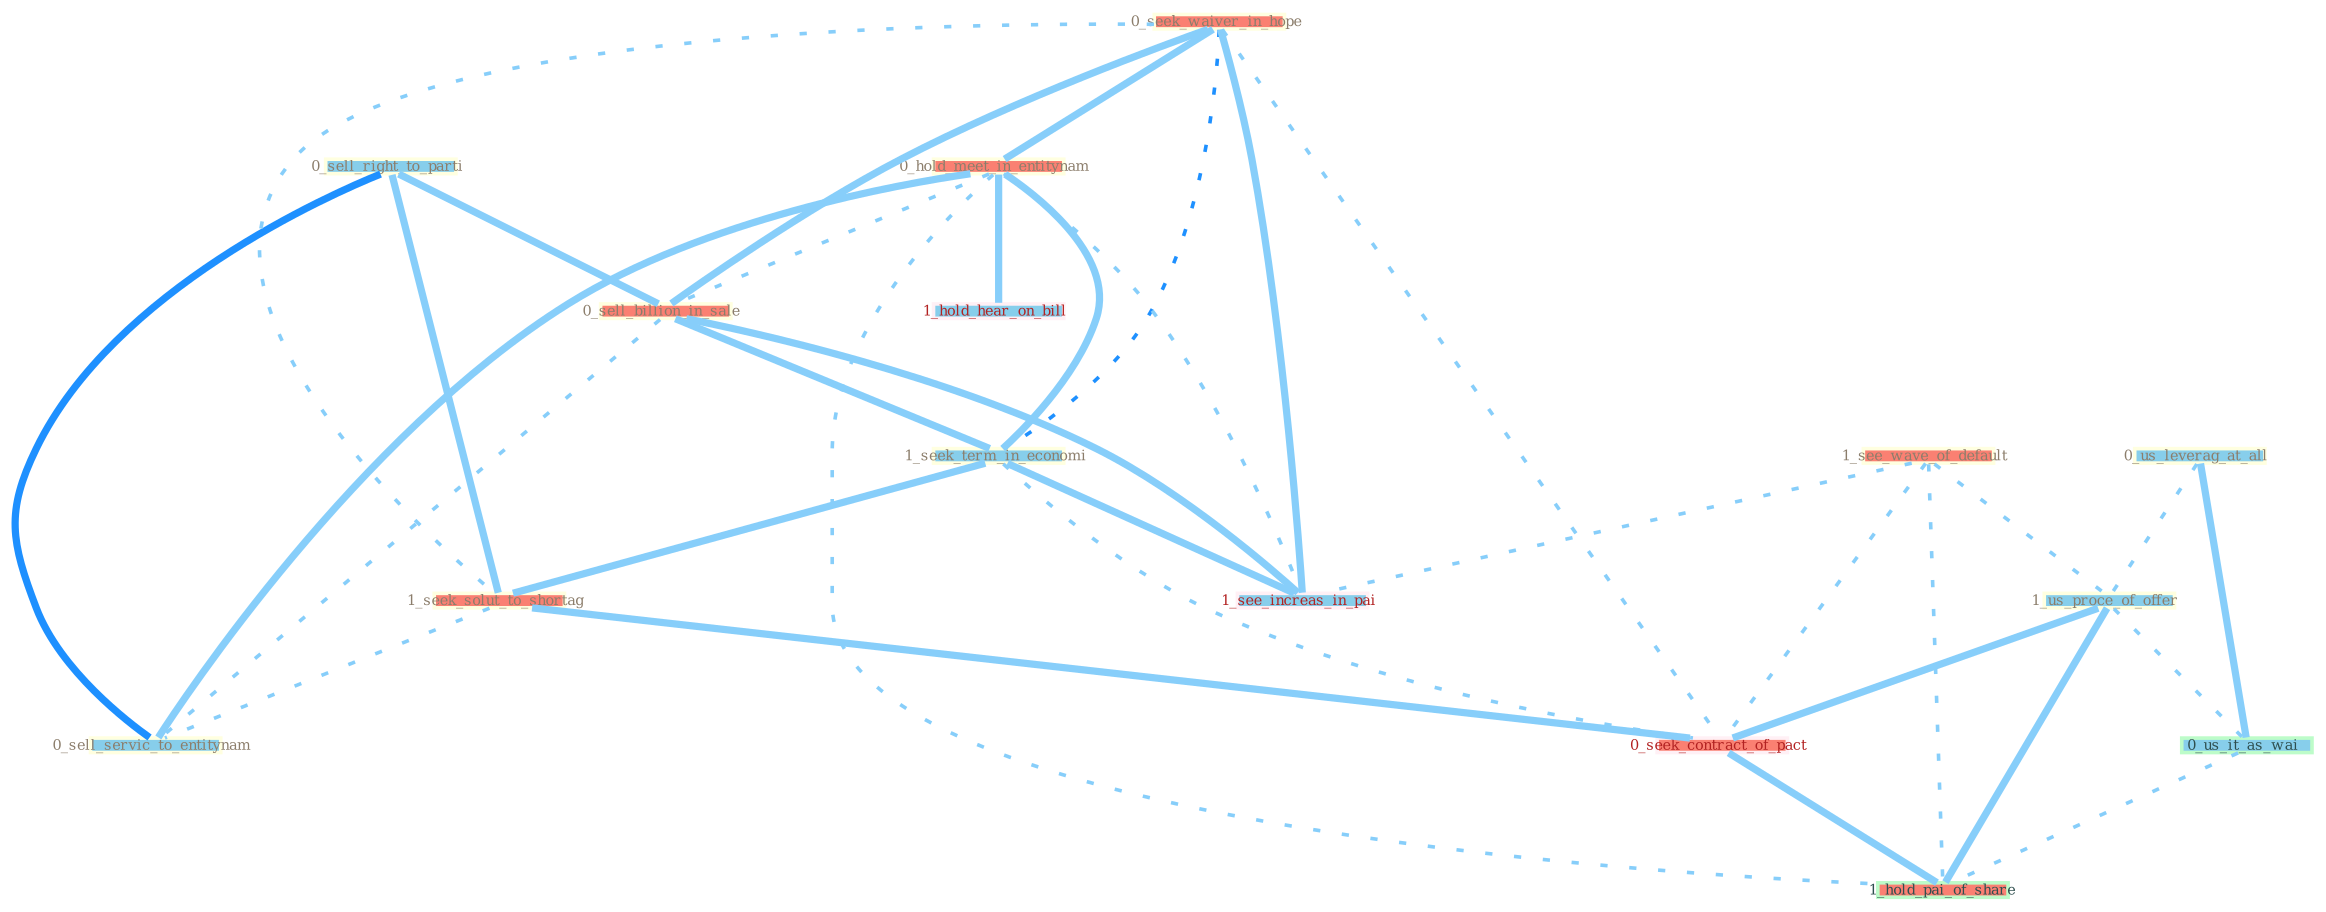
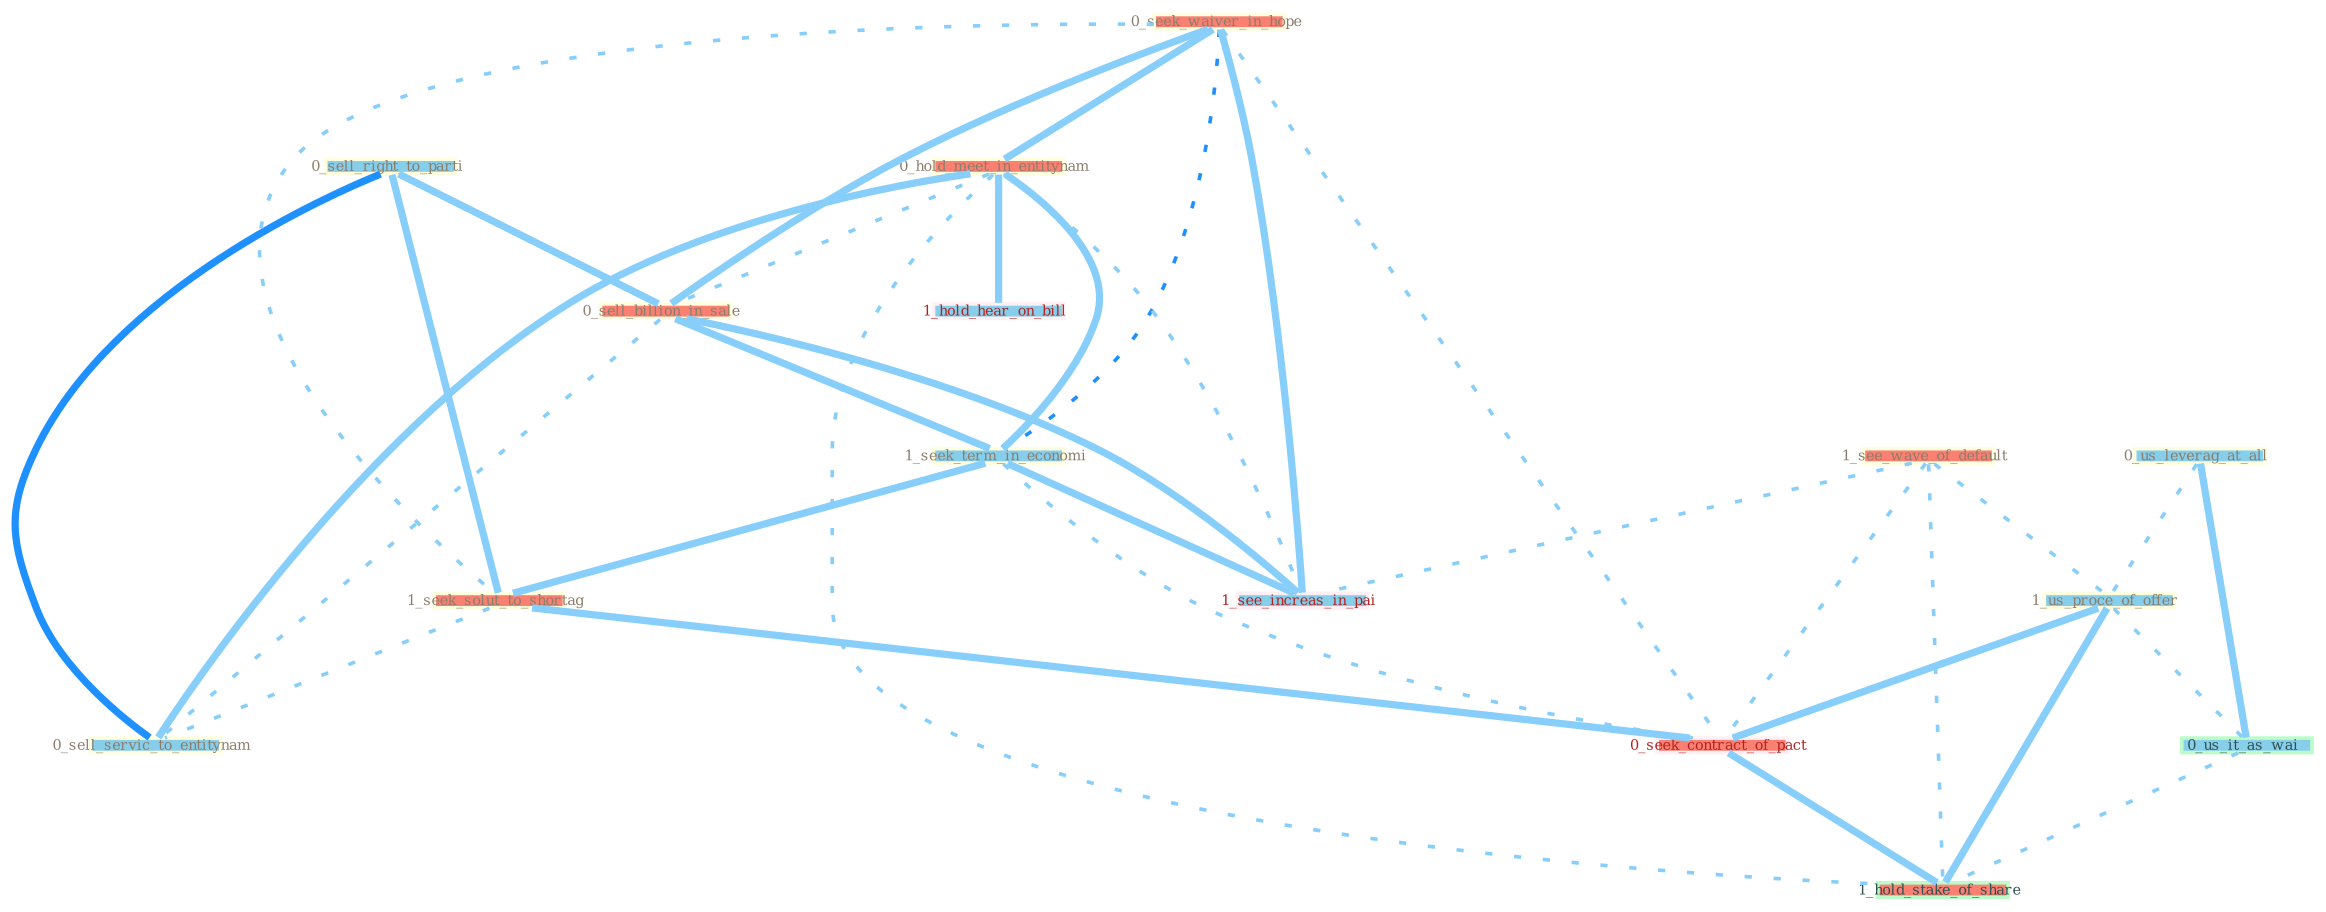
node "1_hold_pai_of_share": label "1_hold_pai_of_share" -> "1_hold_stake_of_share"
